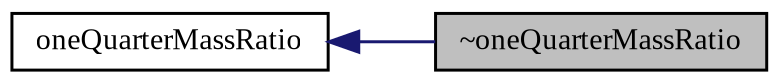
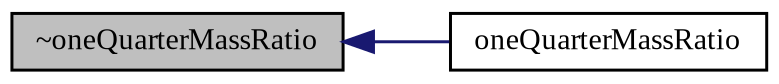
edge "~oneQuarterMassRatio" -> "oneQuarterMassRatio": reversed
